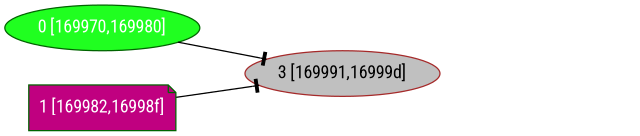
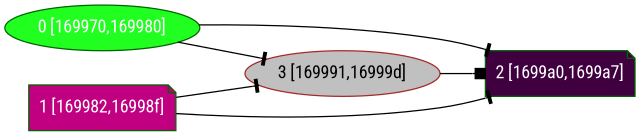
node "2 [1699a0,1699a7]": added
